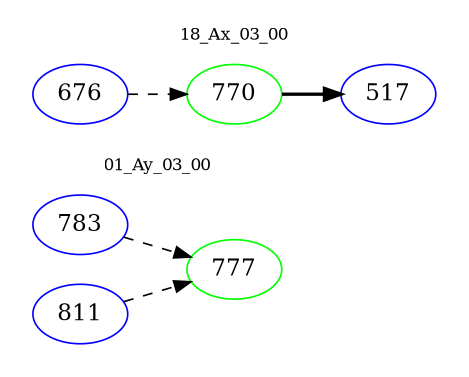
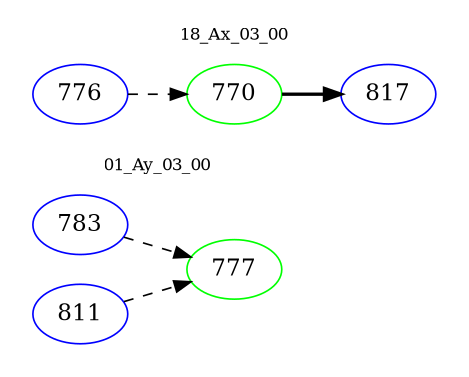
node "676": label "676" -> "776"
node "517": label "517" -> "817"
